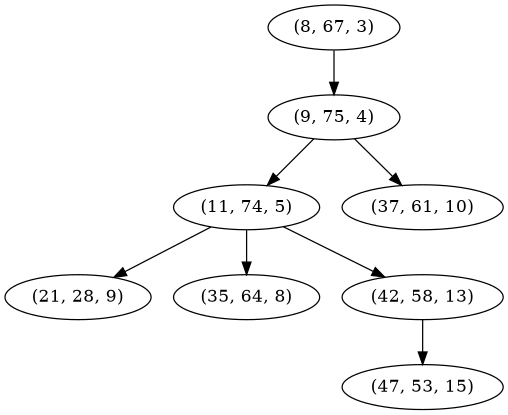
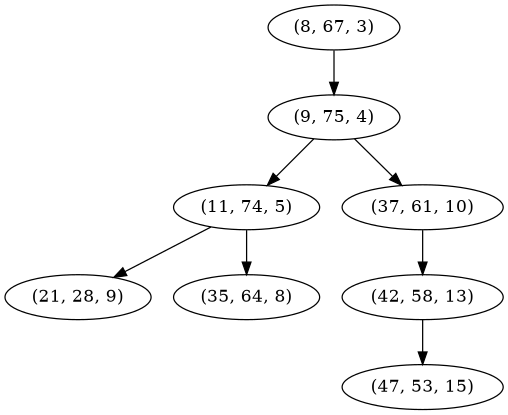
edge "(11, 74, 5)" -> "(42, 58, 13)": now "(37, 61, 10)" -> "(42, 58, 13)"
